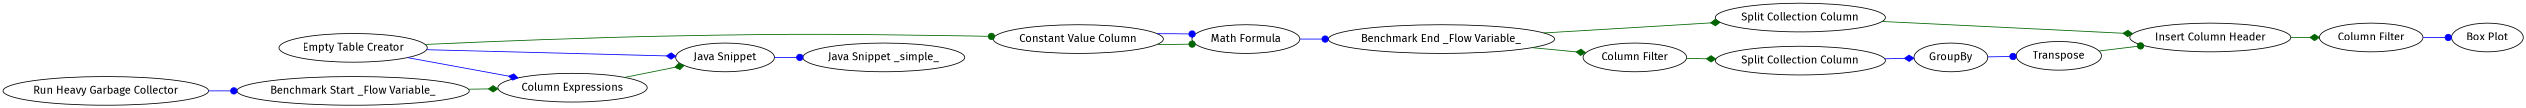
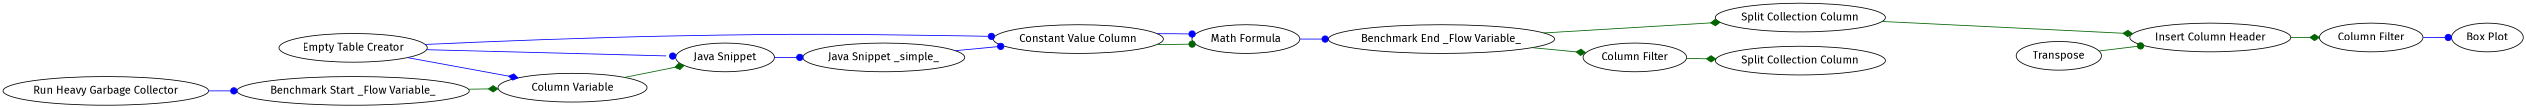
edge "Empty Table Creator" -> "Constant Value Column": color darkgreen -> blue
edge "Java Snippet _simple_" -> "Constant Value Column": added
edge "Empty Table Creator" -> "Java Snippet": arrowhead diamond -> dot
node "GroupBy": removed
node "Column Expressions": label "Column Expressions" -> "Column Variable"
